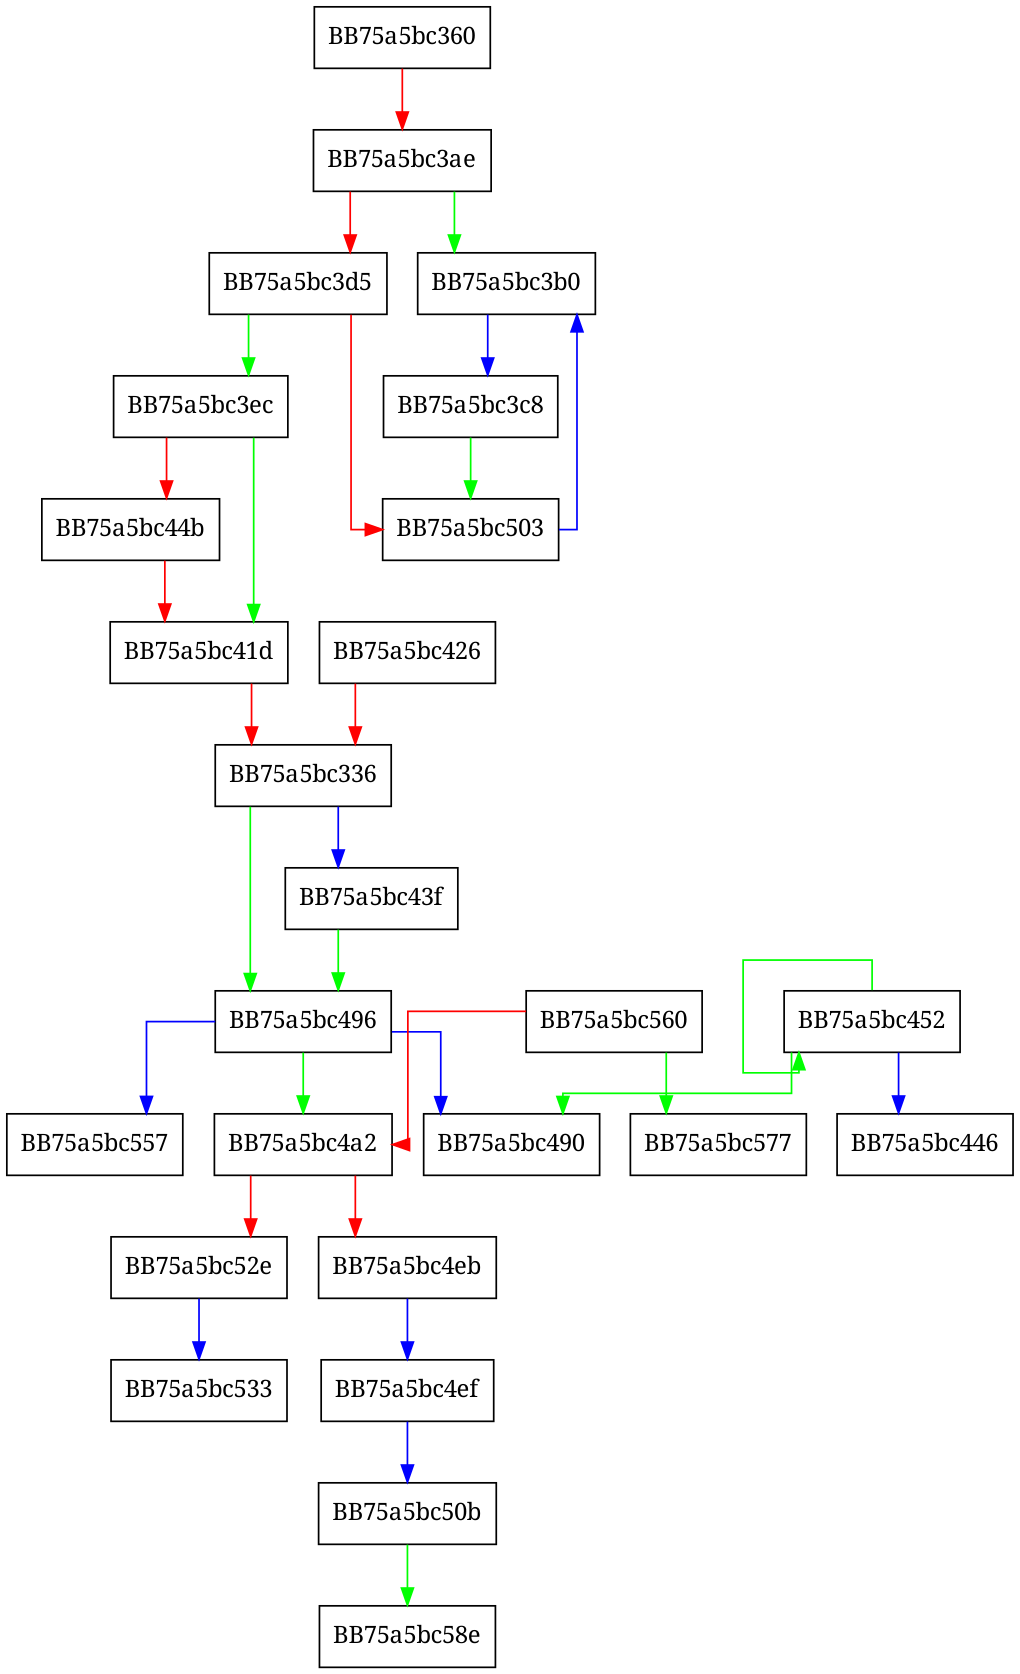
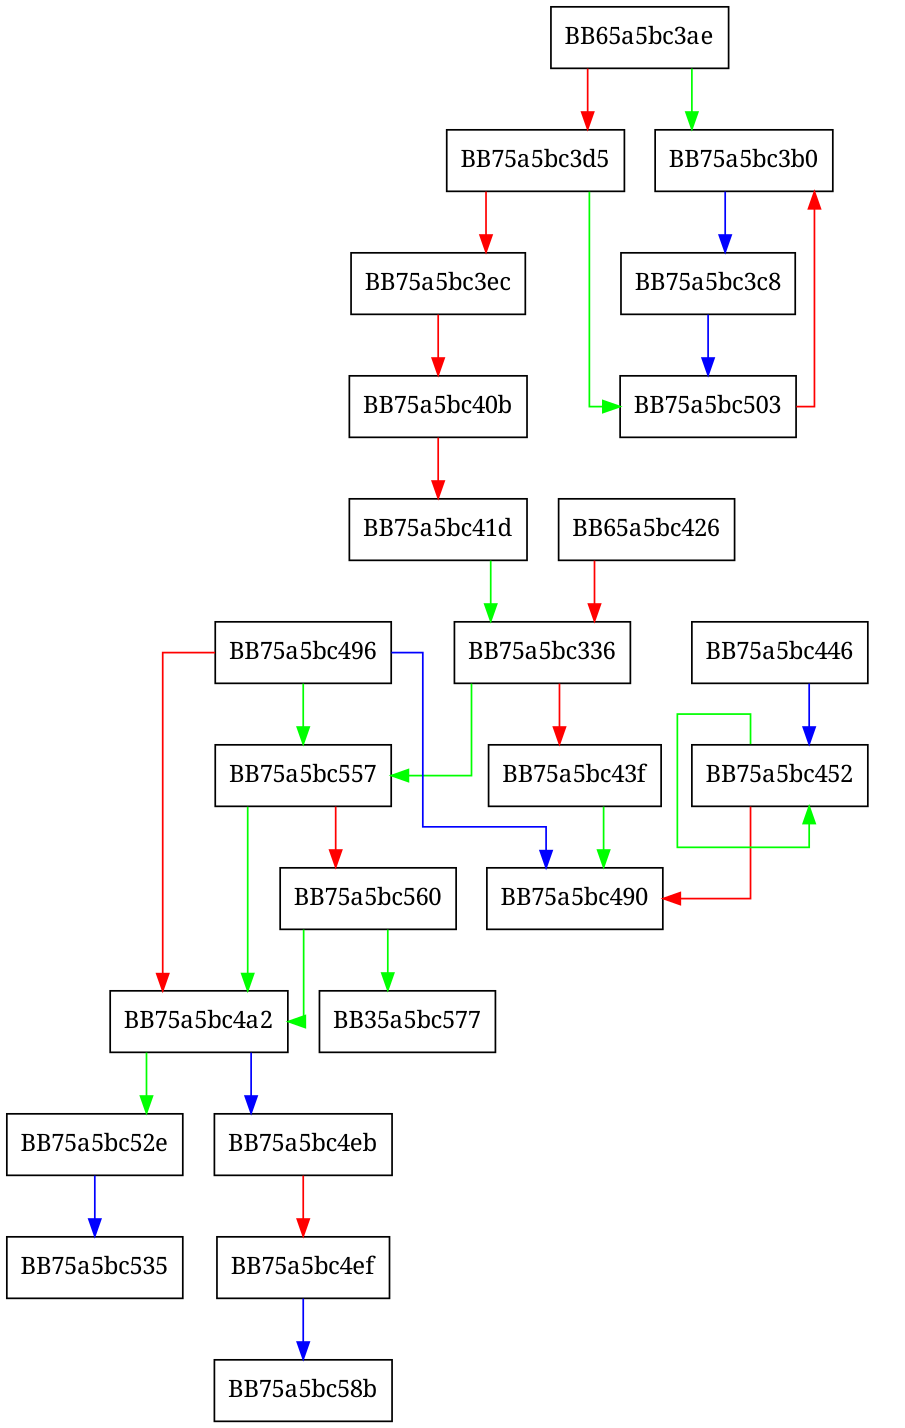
node "BB75a5bc360": removed
node "BB75a5bc3ae": label "BB75a5bc3ae" -> "BB65a5bc3ae"
edge "BB75a5bc3d5" -> "BB75a5bc3ec": color green -> red
edge "BB75a5bc3d5" -> "BB75a5bc503": color red -> green
edge "BB75a5bc503" -> "BB75a5bc3b0": color blue -> red
edge "BB75a5bc3c8" -> "BB75a5bc503": color green -> blue
edge "BB75a5bc3ec" -> "BB75a5bc41d": removed
node "BB75a5bc44b": label "BB75a5bc44b" -> "BB75a5bc40b"
node "BB75a5bc426": label "BB75a5bc426" -> "BB65a5bc426"
edge "BB75a5bc41d" -> "BB75a5bc336": color red -> green
edge "BB75a5bc557" -> "BB75a5bc560": added
edge "BB75a5bc336" -> "BB75a5bc43f": color blue -> red
edge "BB75a5bc557" -> "BB75a5bc4a2": added
edge "BB75a5bc336" -> "BB75a5bc496": now "BB75a5bc336" -> "BB75a5bc557"
edge "BB75a5bc43f" -> "BB75a5bc496": now "BB75a5bc43f" -> "BB75a5bc490"
edge "BB75a5bc560" -> "BB75a5bc4a2": color red -> green
edge "BB75a5bc496" -> "BB75a5bc557": color blue -> green
edge "BB75a5bc496" -> "BB75a5bc4a2": color green -> red
edge "BB75a5bc452" -> "BB75a5bc446": reversed
edge "BB75a5bc452" -> "BB75a5bc490": color green -> red
node "BB75a5bc577": label "BB75a5bc577" -> "BB35a5bc577"
edge "BB75a5bc4a2" -> "BB75a5bc52e": color red -> green
edge "BB75a5bc4a2" -> "BB75a5bc4eb": color red -> blue
edge "BB75a5bc4eb" -> "BB75a5bc4ef": color blue -> red
node "BB75a5bc533": label "BB75a5bc533" -> "BB75a5bc535"
node "BB75a5bc50b": label "BB75a5bc50b" -> "BB75a5bc58b"
node "BB75a5bc58e": removed
